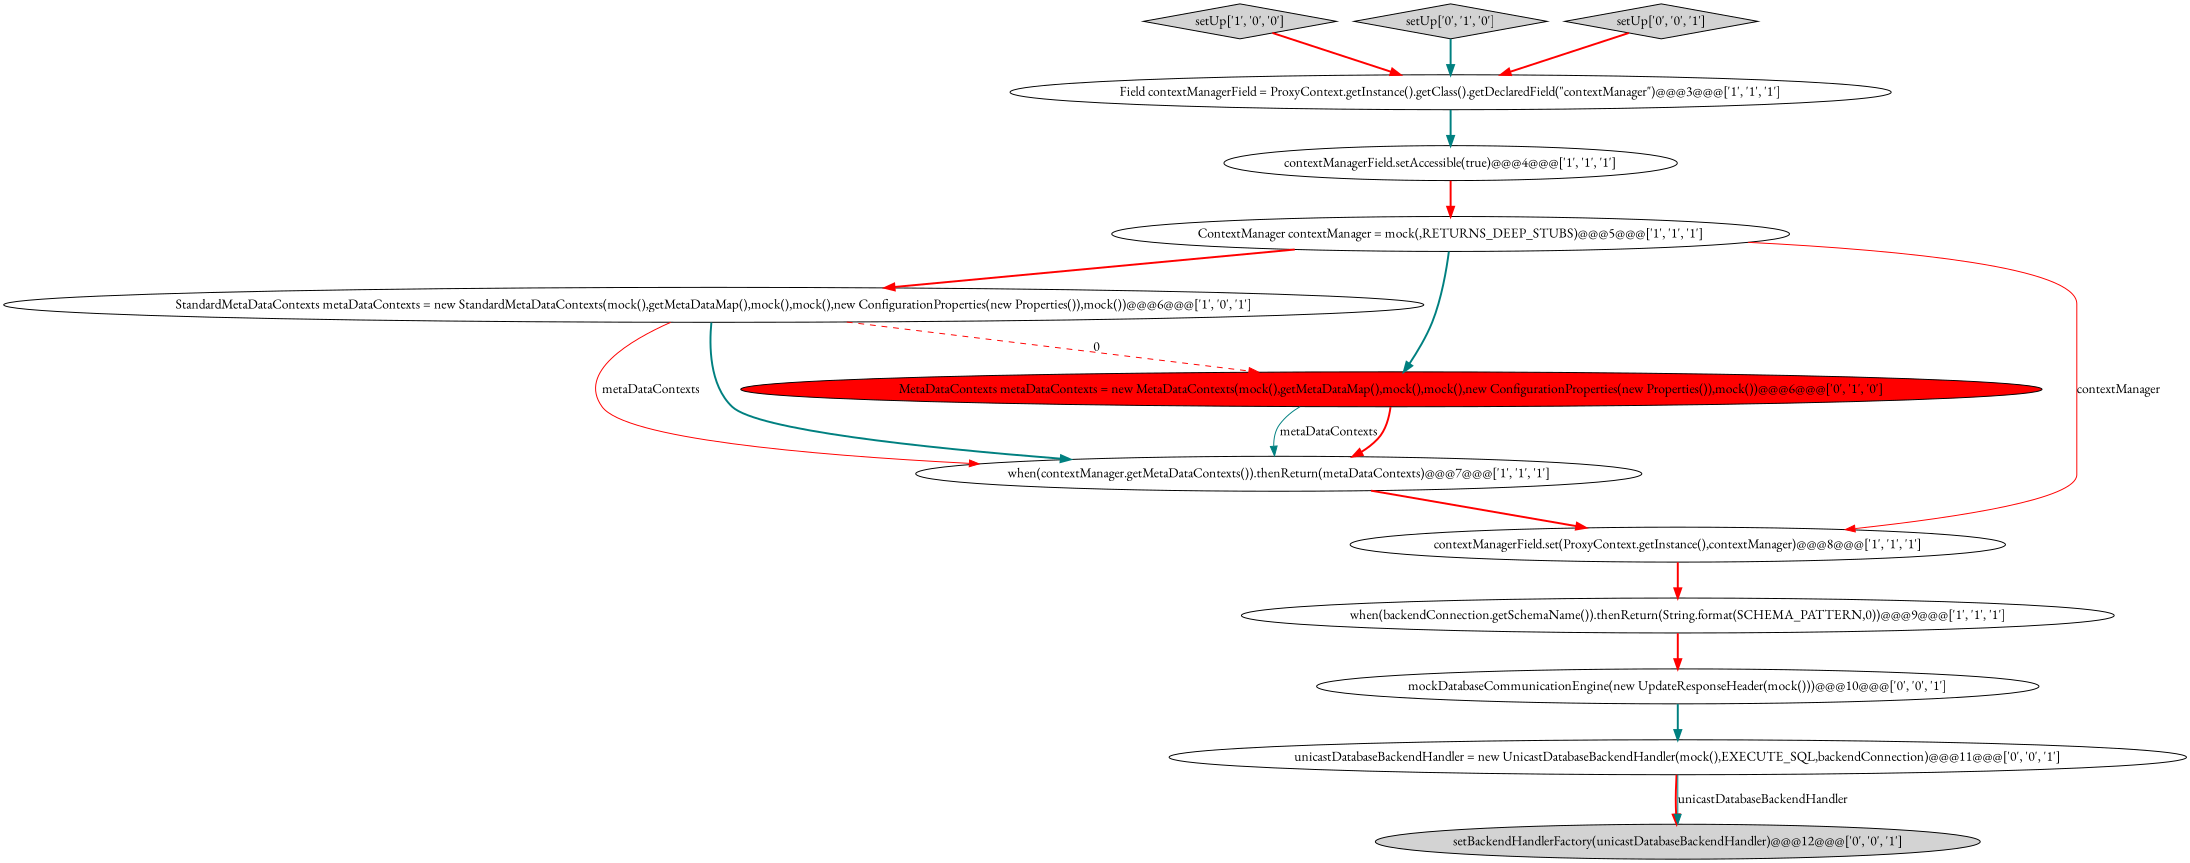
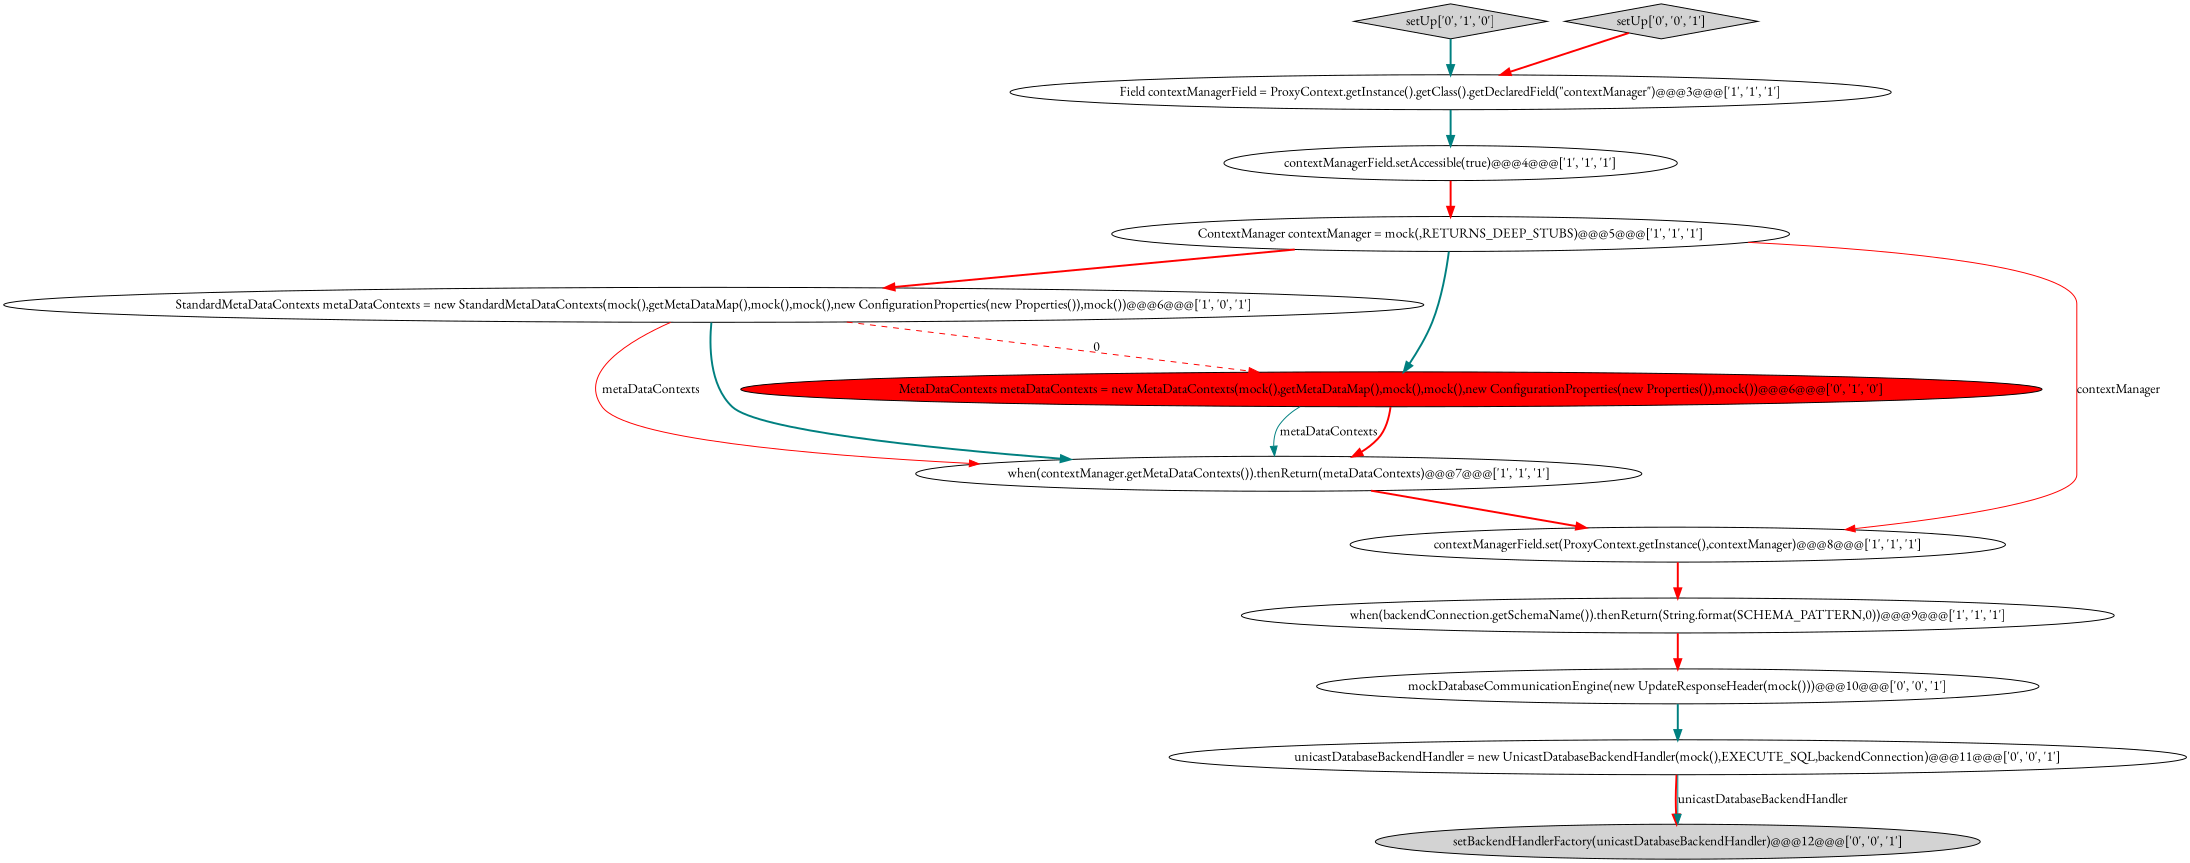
node "setUp['1', '0', '0']": removed
